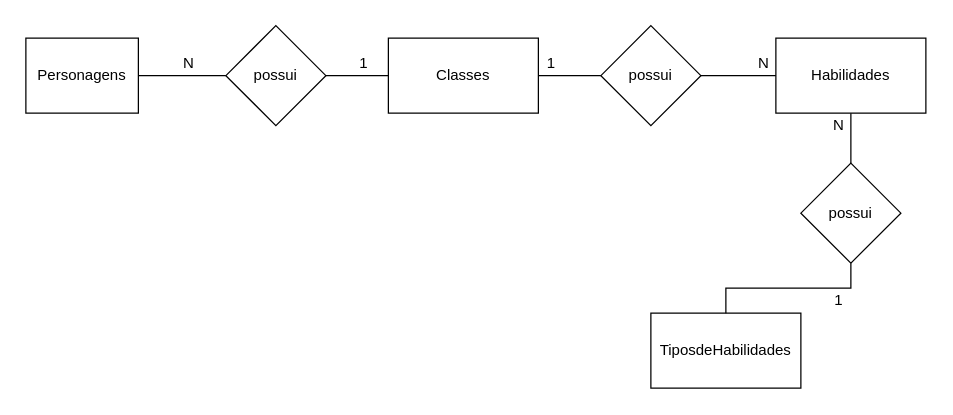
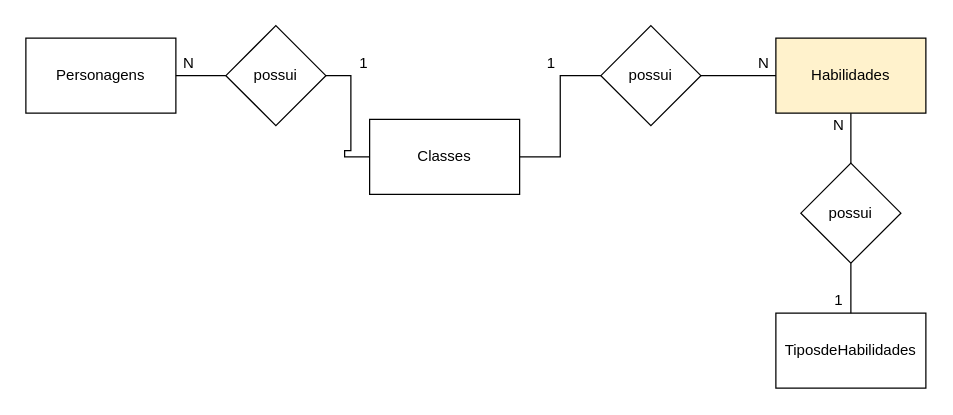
node "Personagens": size 113x75 -> 150x75
node "Classes": moved (463, 76) -> (444, 157)
node "Habilidades": fillcolor #ffffff -> #fff2cc
node "TiposdeHabilidades": moved (726, 351) -> (851, 351)
